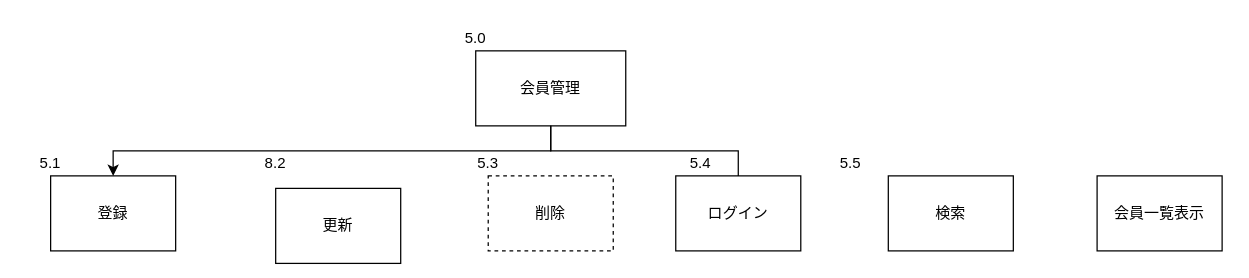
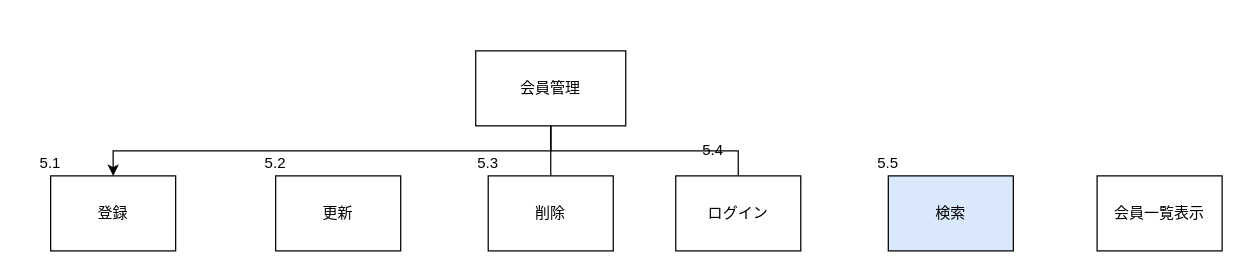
node "5.0": removed
node "8.2": label "8.2" -> "5.2"
node "5.4": moved (701, 163) -> (713, 151)
node "5.5": moved (851, 163) -> (888, 163)
edge "会員管理" -- "削除": added
node "削除": style dashed -> solid
node "検索": fillcolor #ffffff -> #dae8fc
node "更新": moved (338, 226) -> (338, 213)
